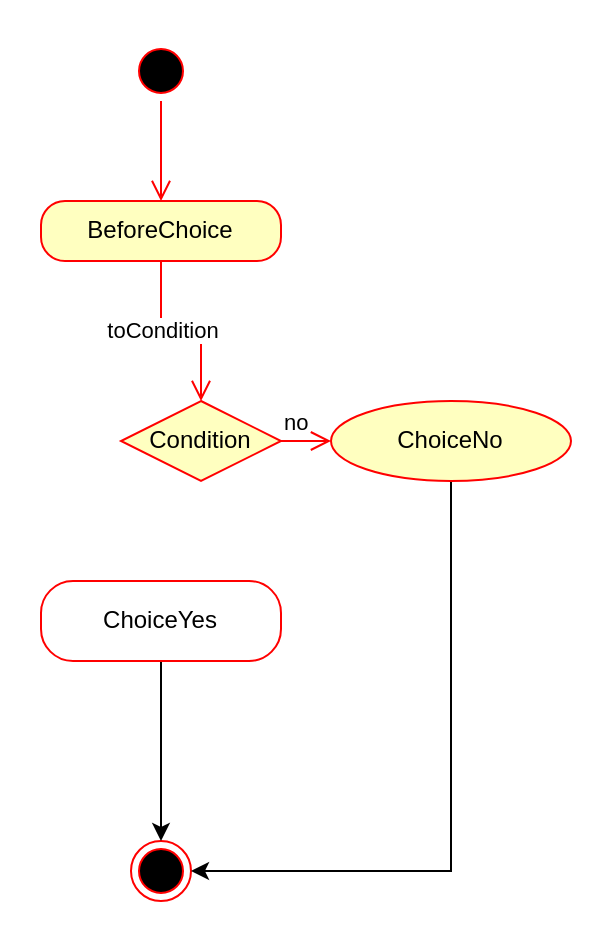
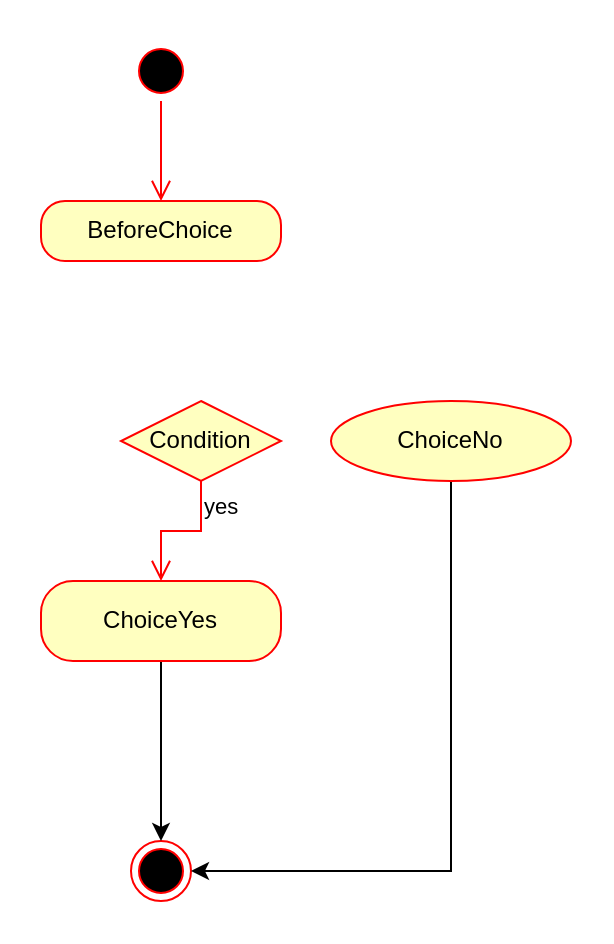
edge "BeforeChoice" -> "Condition": removed, label "toCondition"
edge "Condition" -> "ChoiceNo": removed, label "no"
edge "Condition" -> "ChoiceYes": added, label "yes"
node "ChoiceYes": fillcolor #ffffff -> #ffffc0
